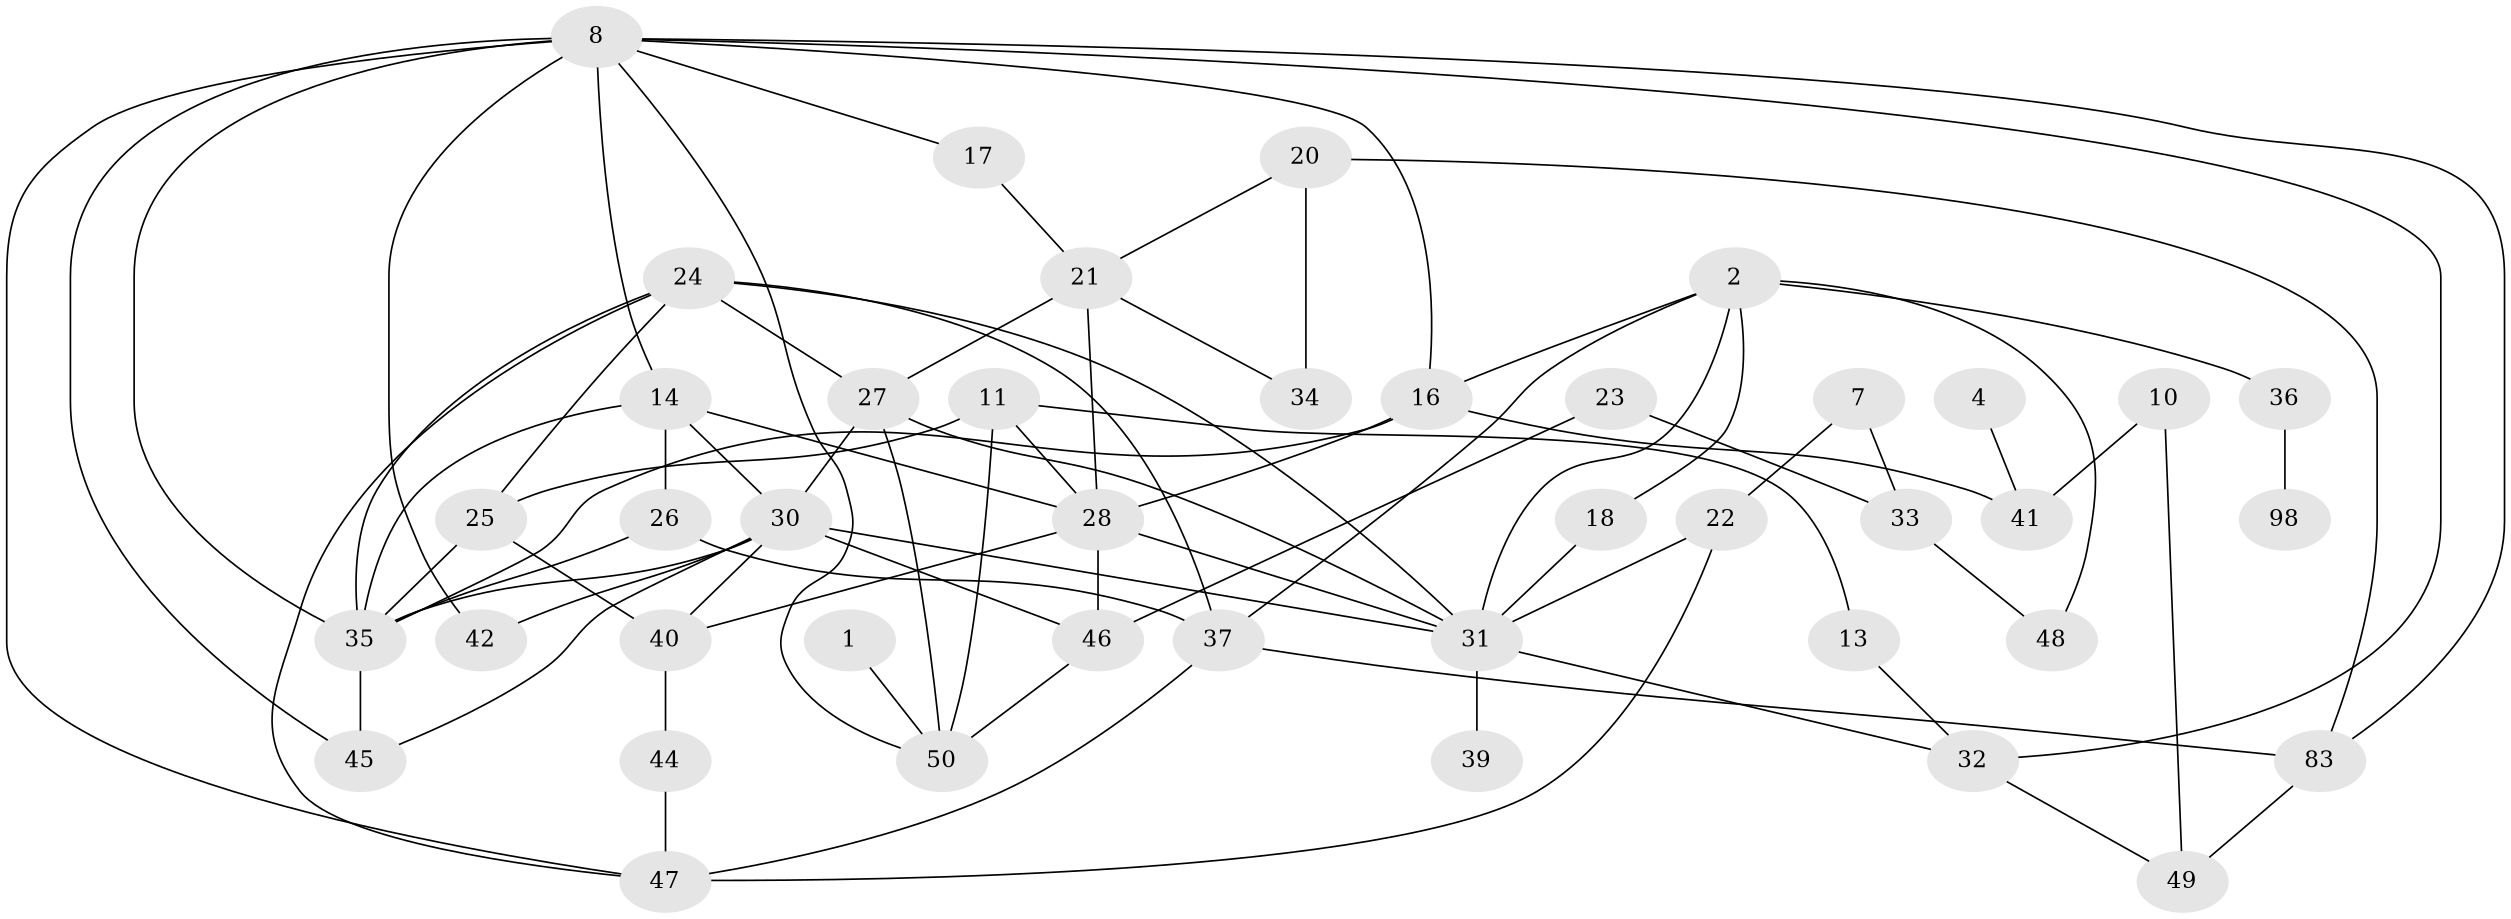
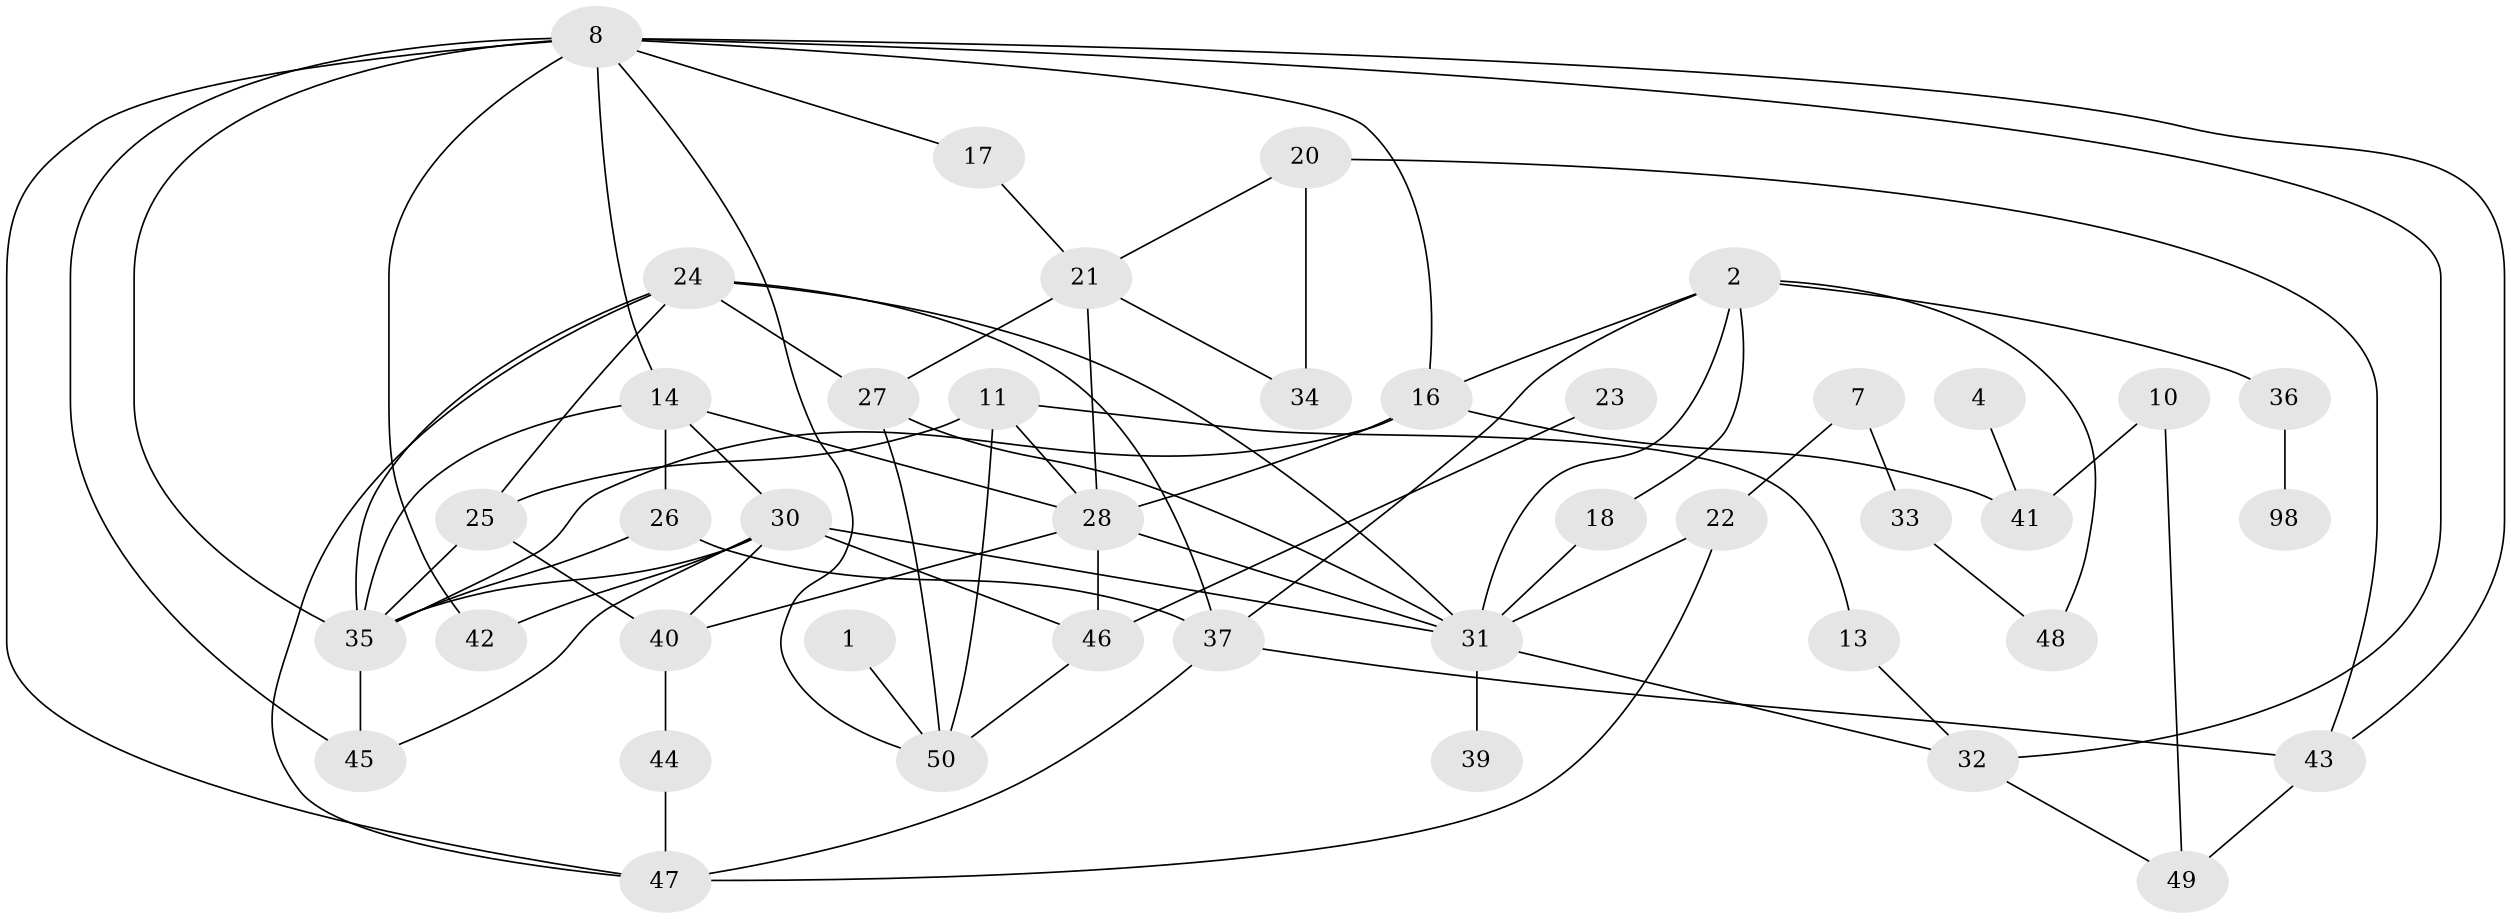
edge "27" -- "30": removed
edge "23" -- "33": removed
node "83": label "83" -> "43"
